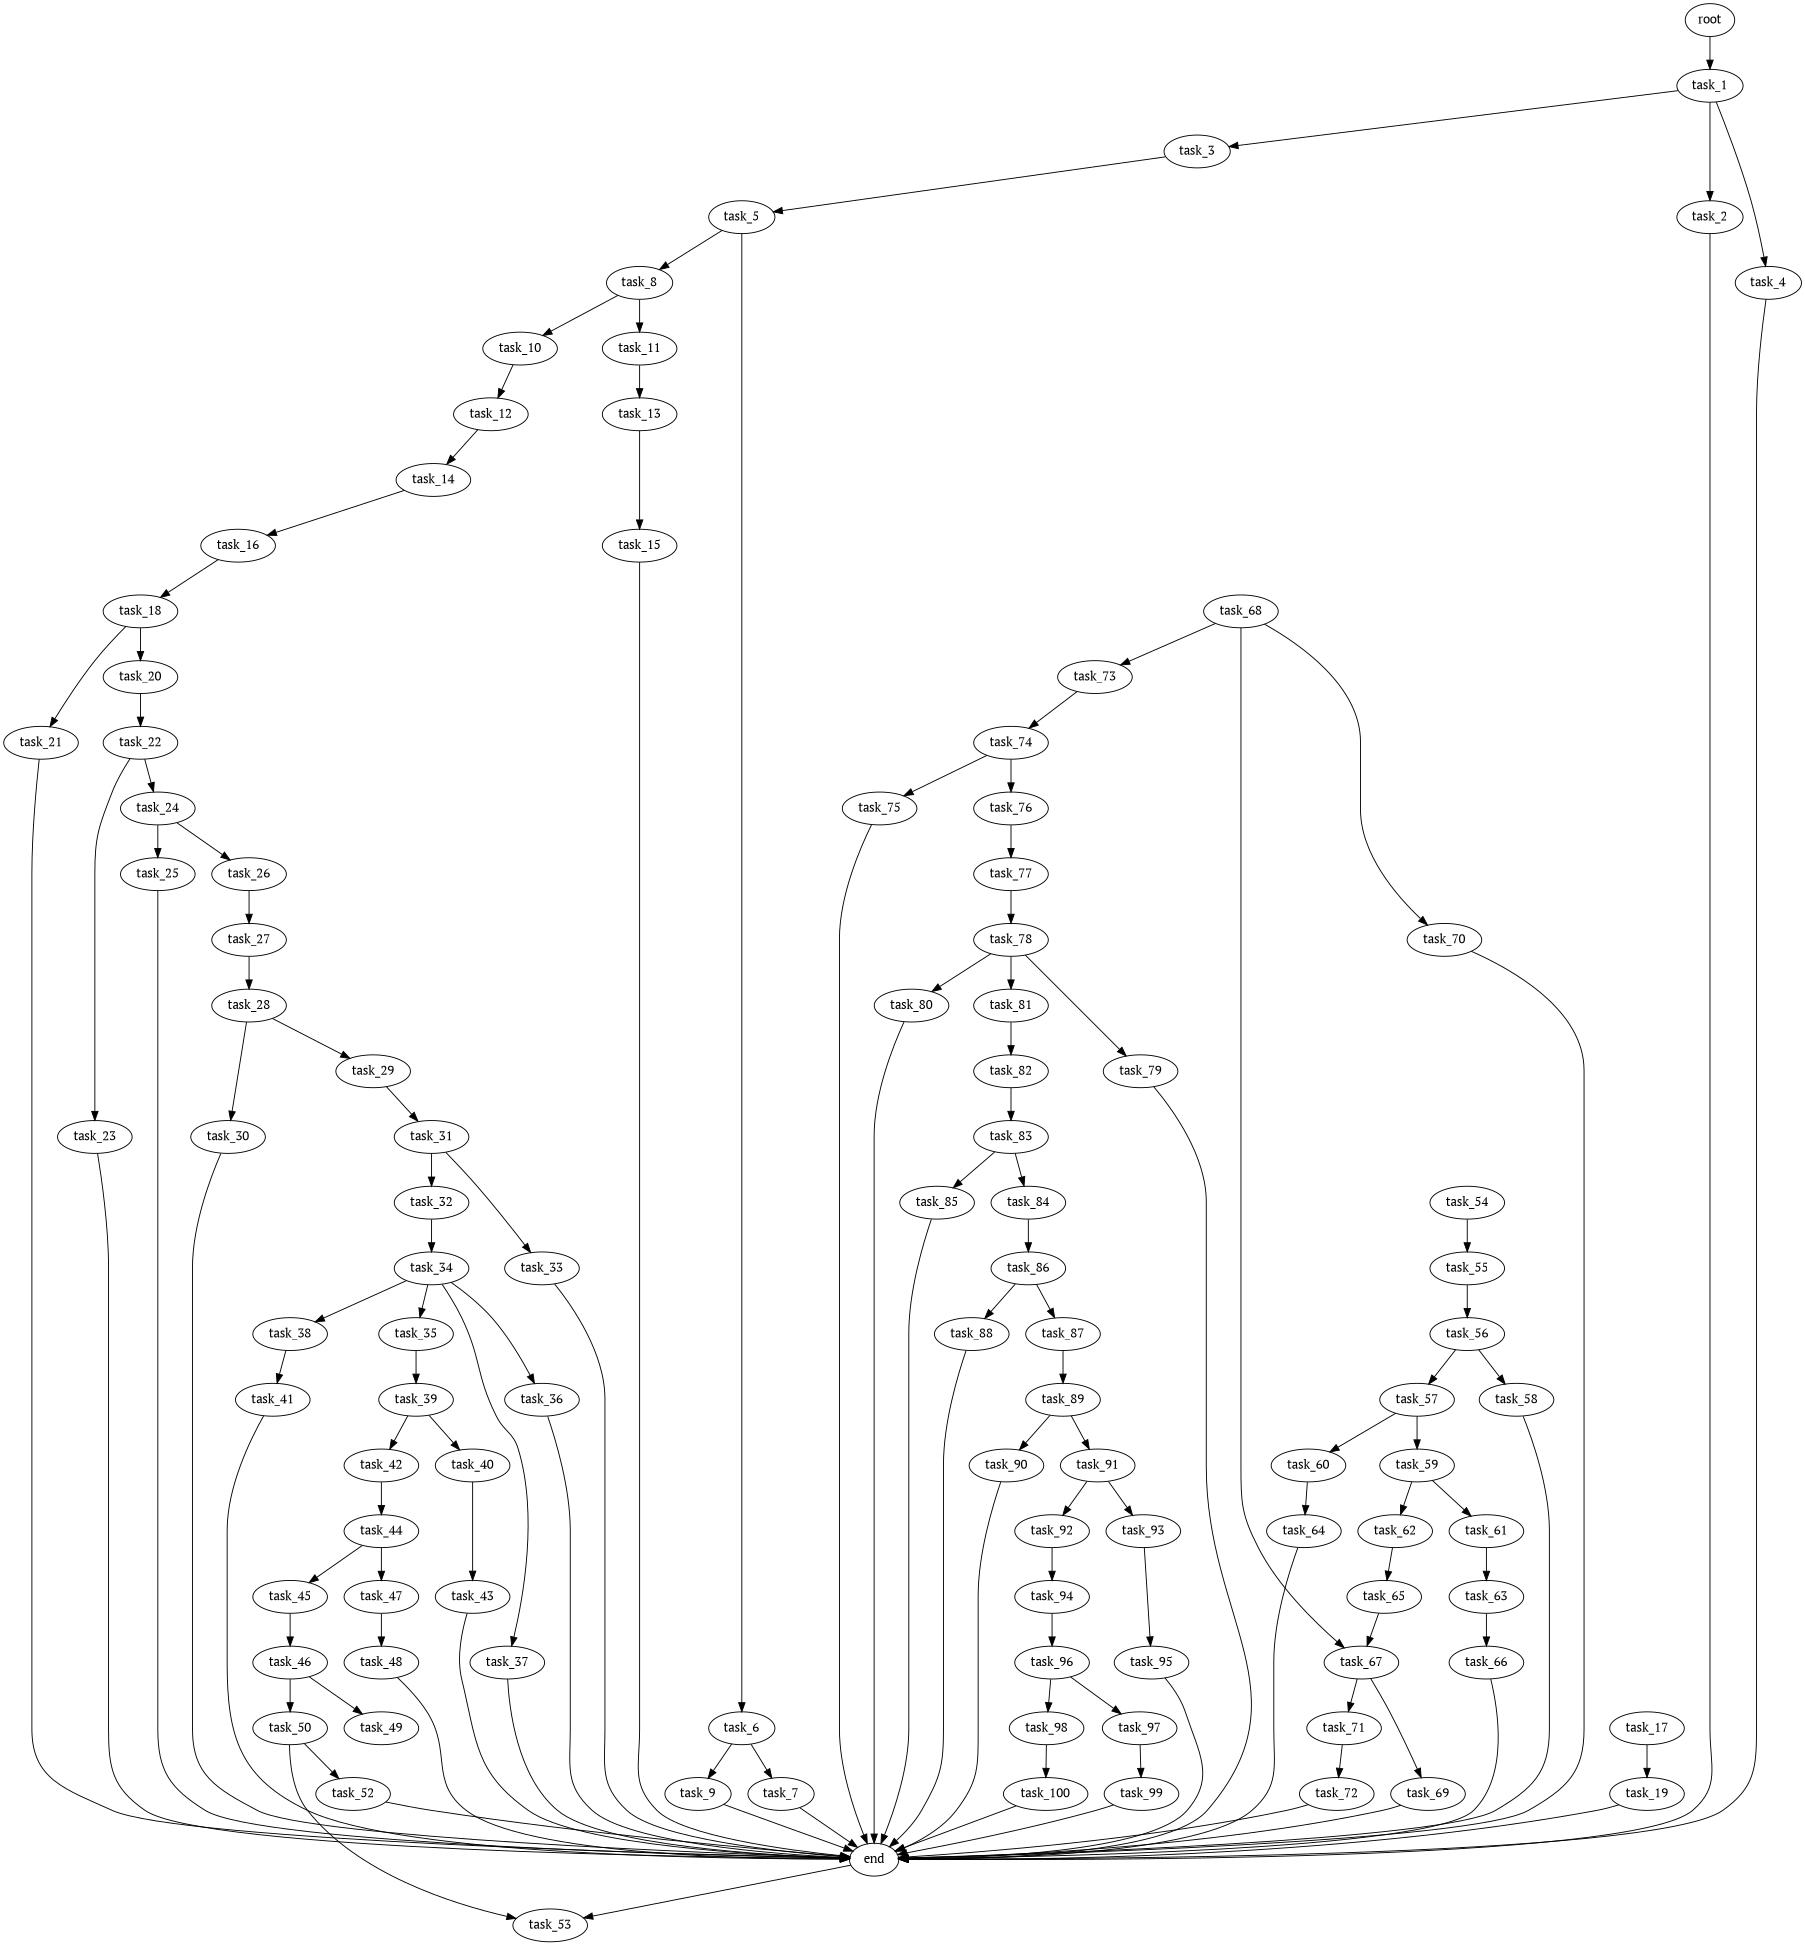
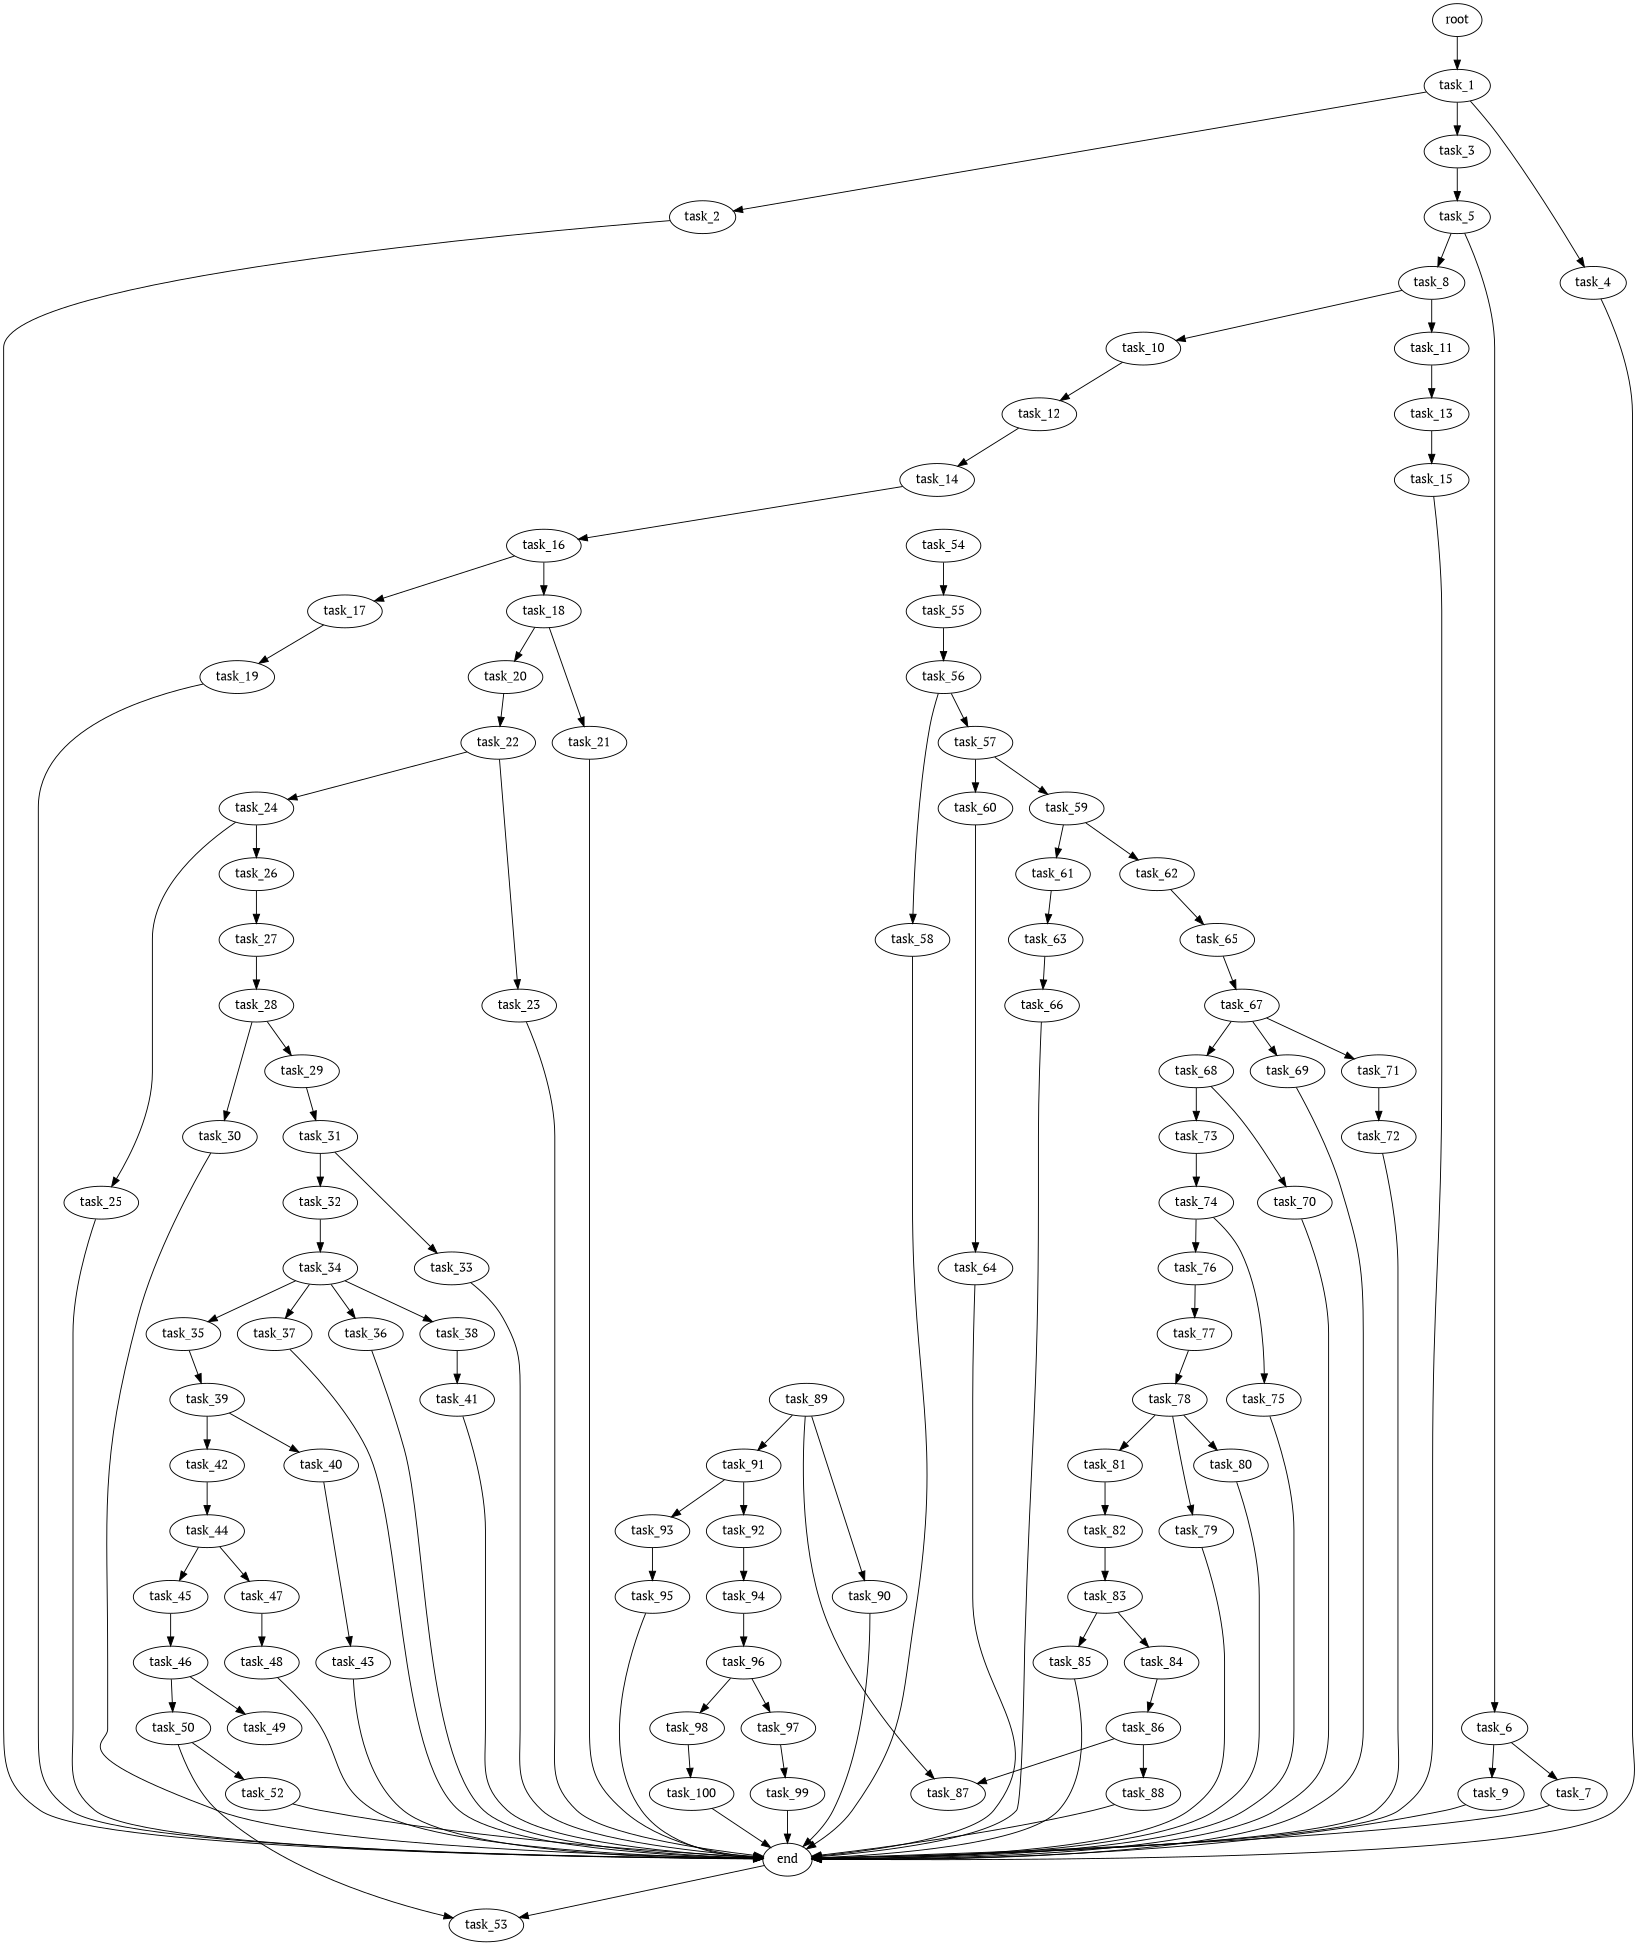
edge "task_16" -> "task_17": added
edge "task_68" -> "task_67": reversed
edge "task_87" -> "task_89": reversed
